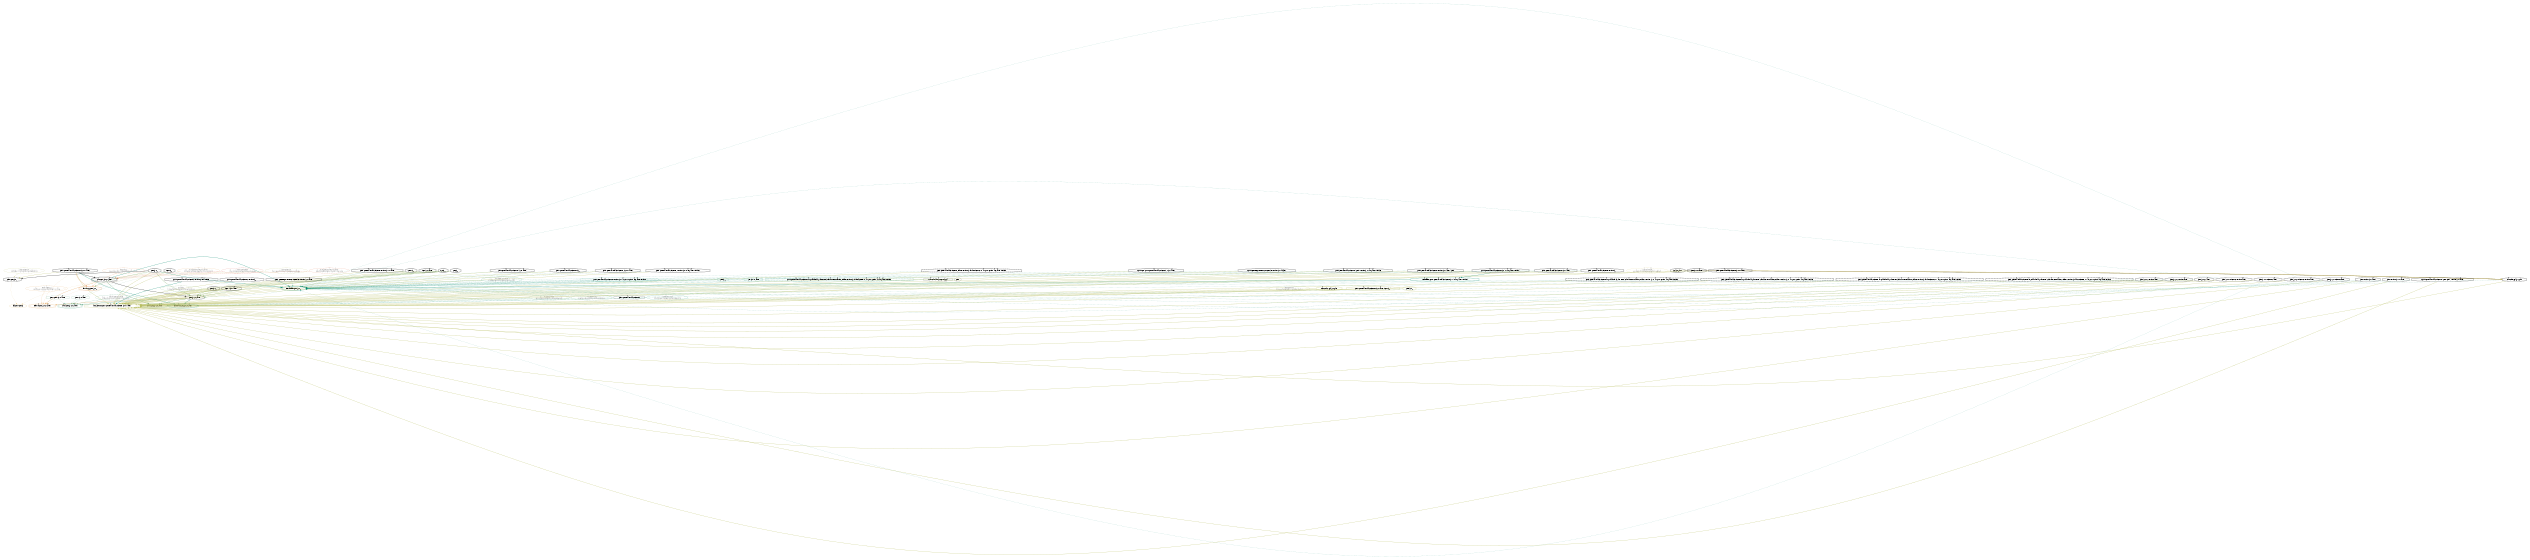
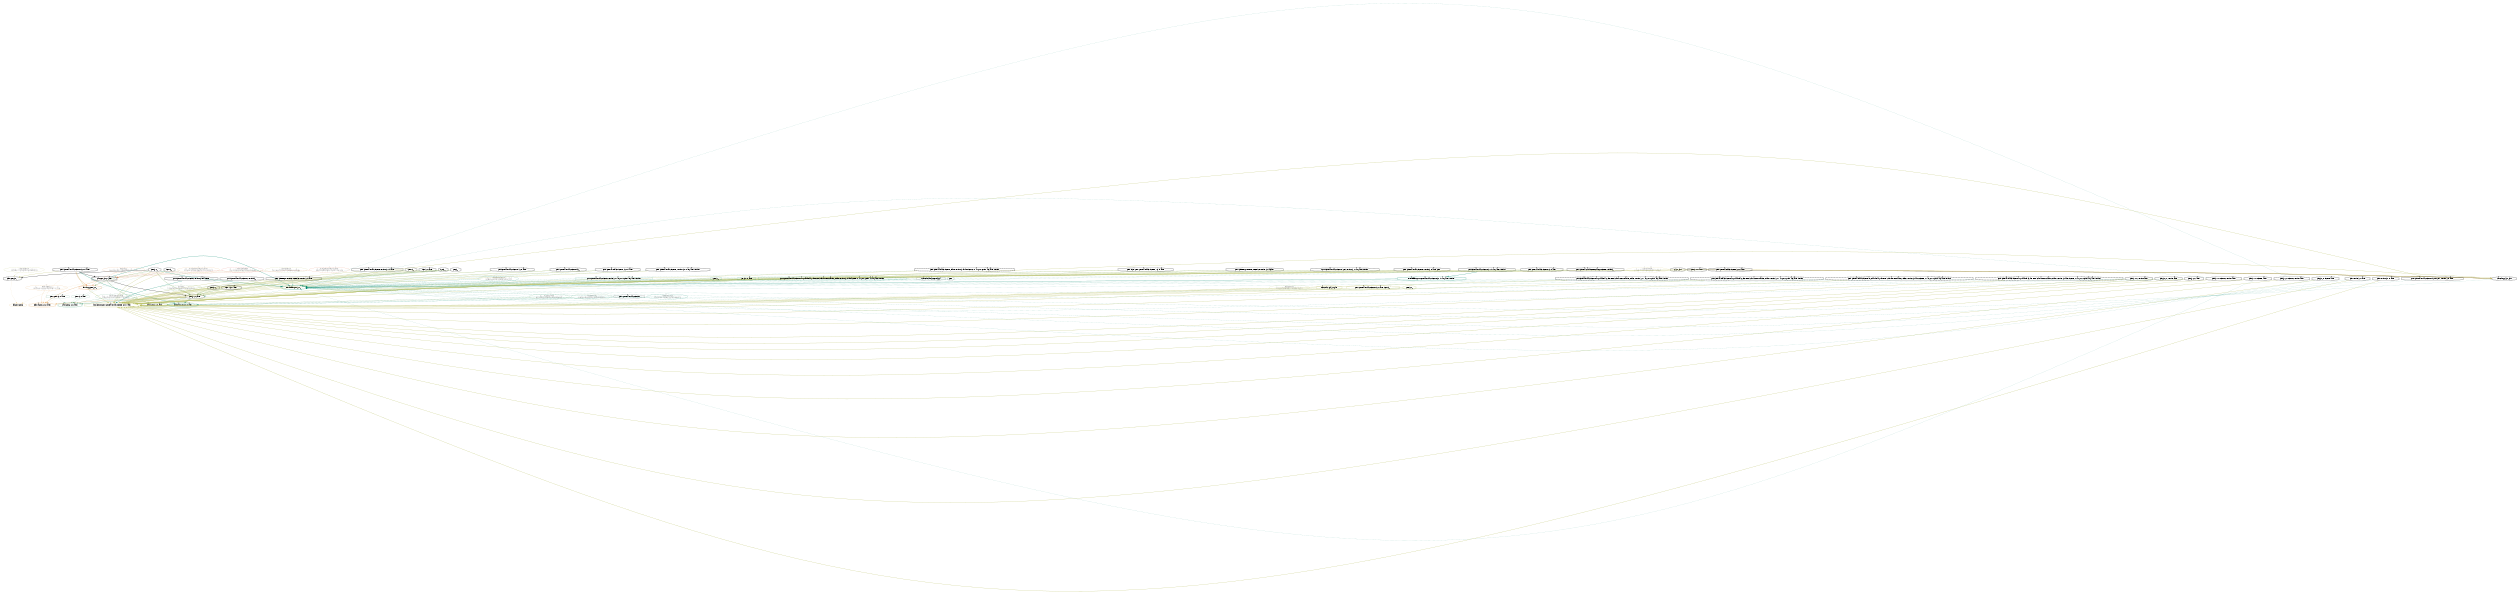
node "GNU General Public License version 3+": label "GNU General Public License version 3+" -> "GNU General CavilLicenseChange License version 3+"
